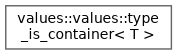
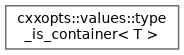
node "values::values::type _is_container< T >": label "values::values::type _is_container< T >" -> "cxxopts::values::type _is_container< T >"
